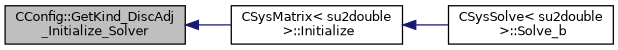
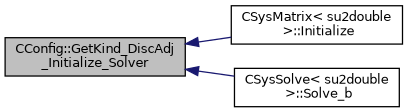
edge "CSysSolve< su2double >::Solve_b" -> "CSysMatrix< su2double >::Initialize": now "CSysSolve< su2double >::Solve_b" -> "CConfig::GetKind_DiscAdj _Initialize_Solver"
